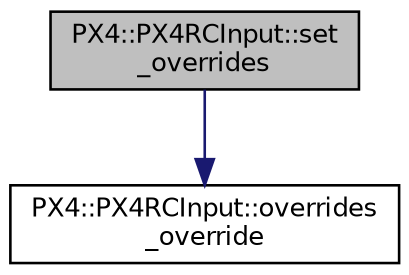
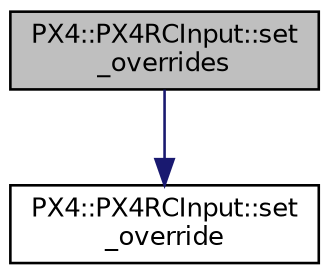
node "PX4::PX4RCInput::overrides _override": label "PX4::PX4RCInput::overrides _override" -> "PX4::PX4RCInput::set _override"
